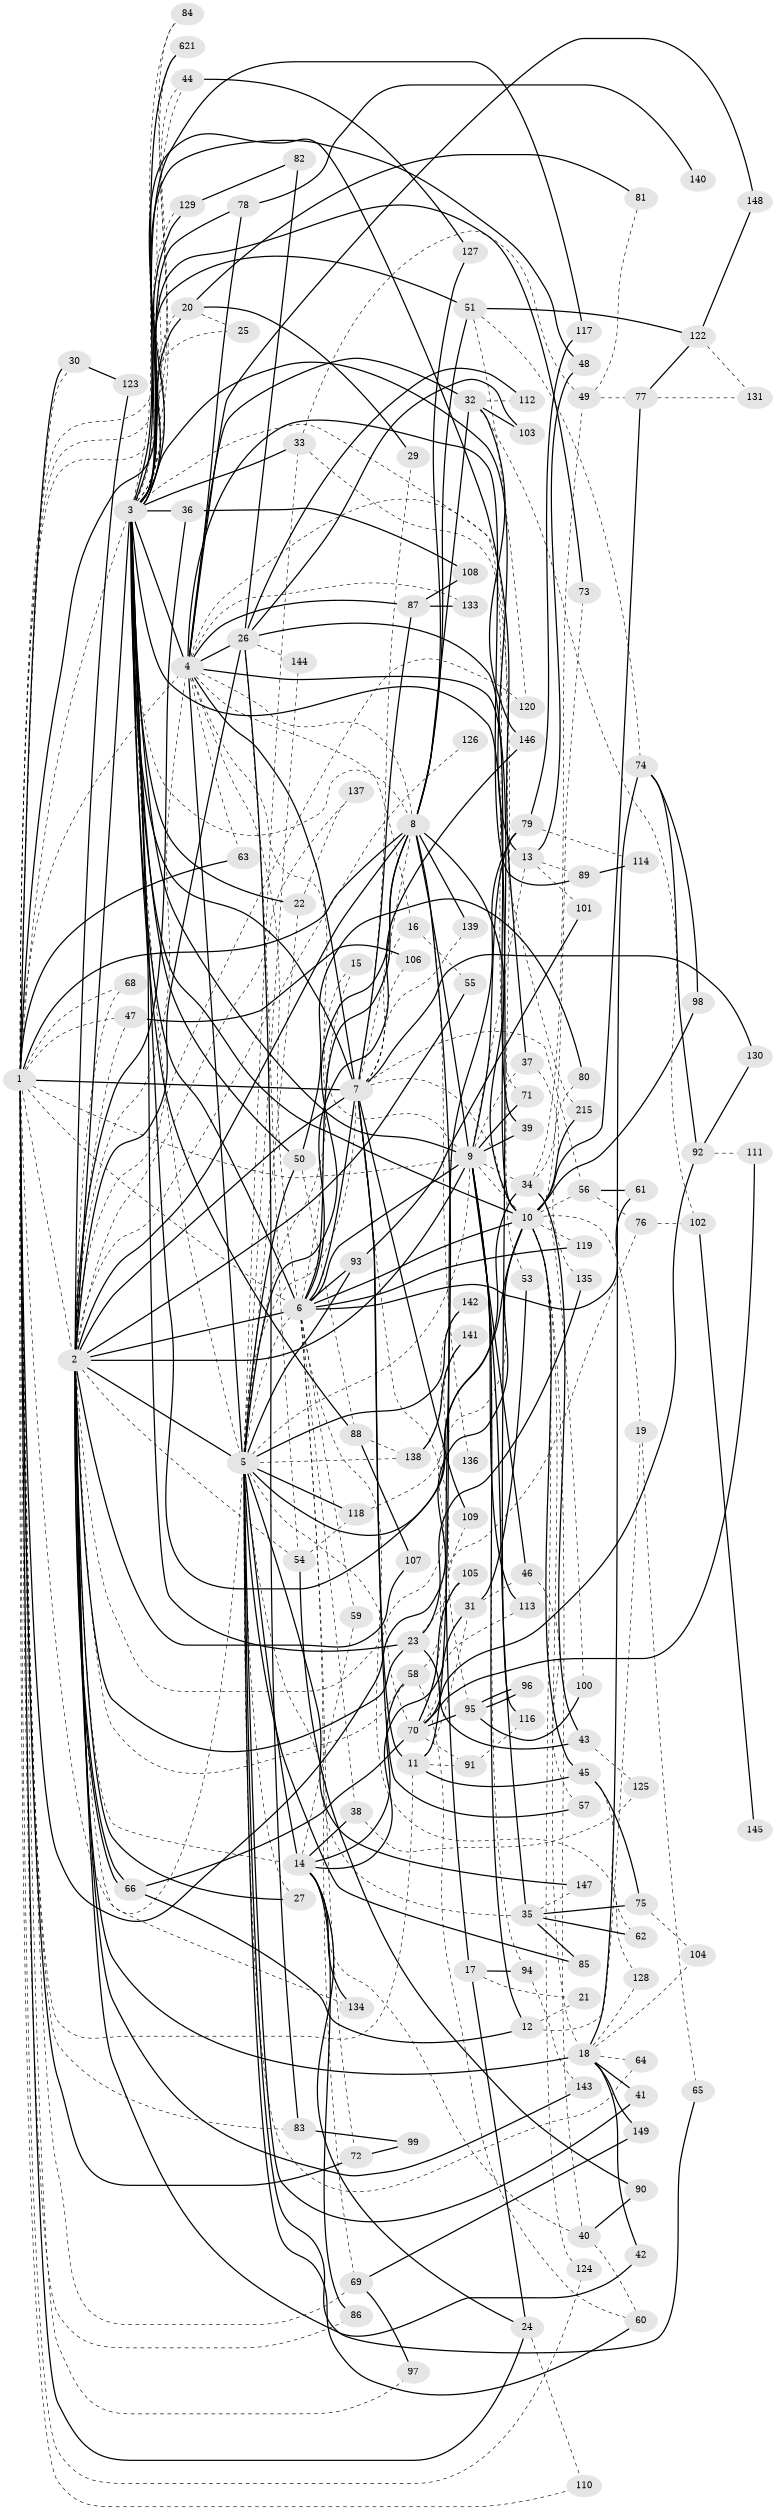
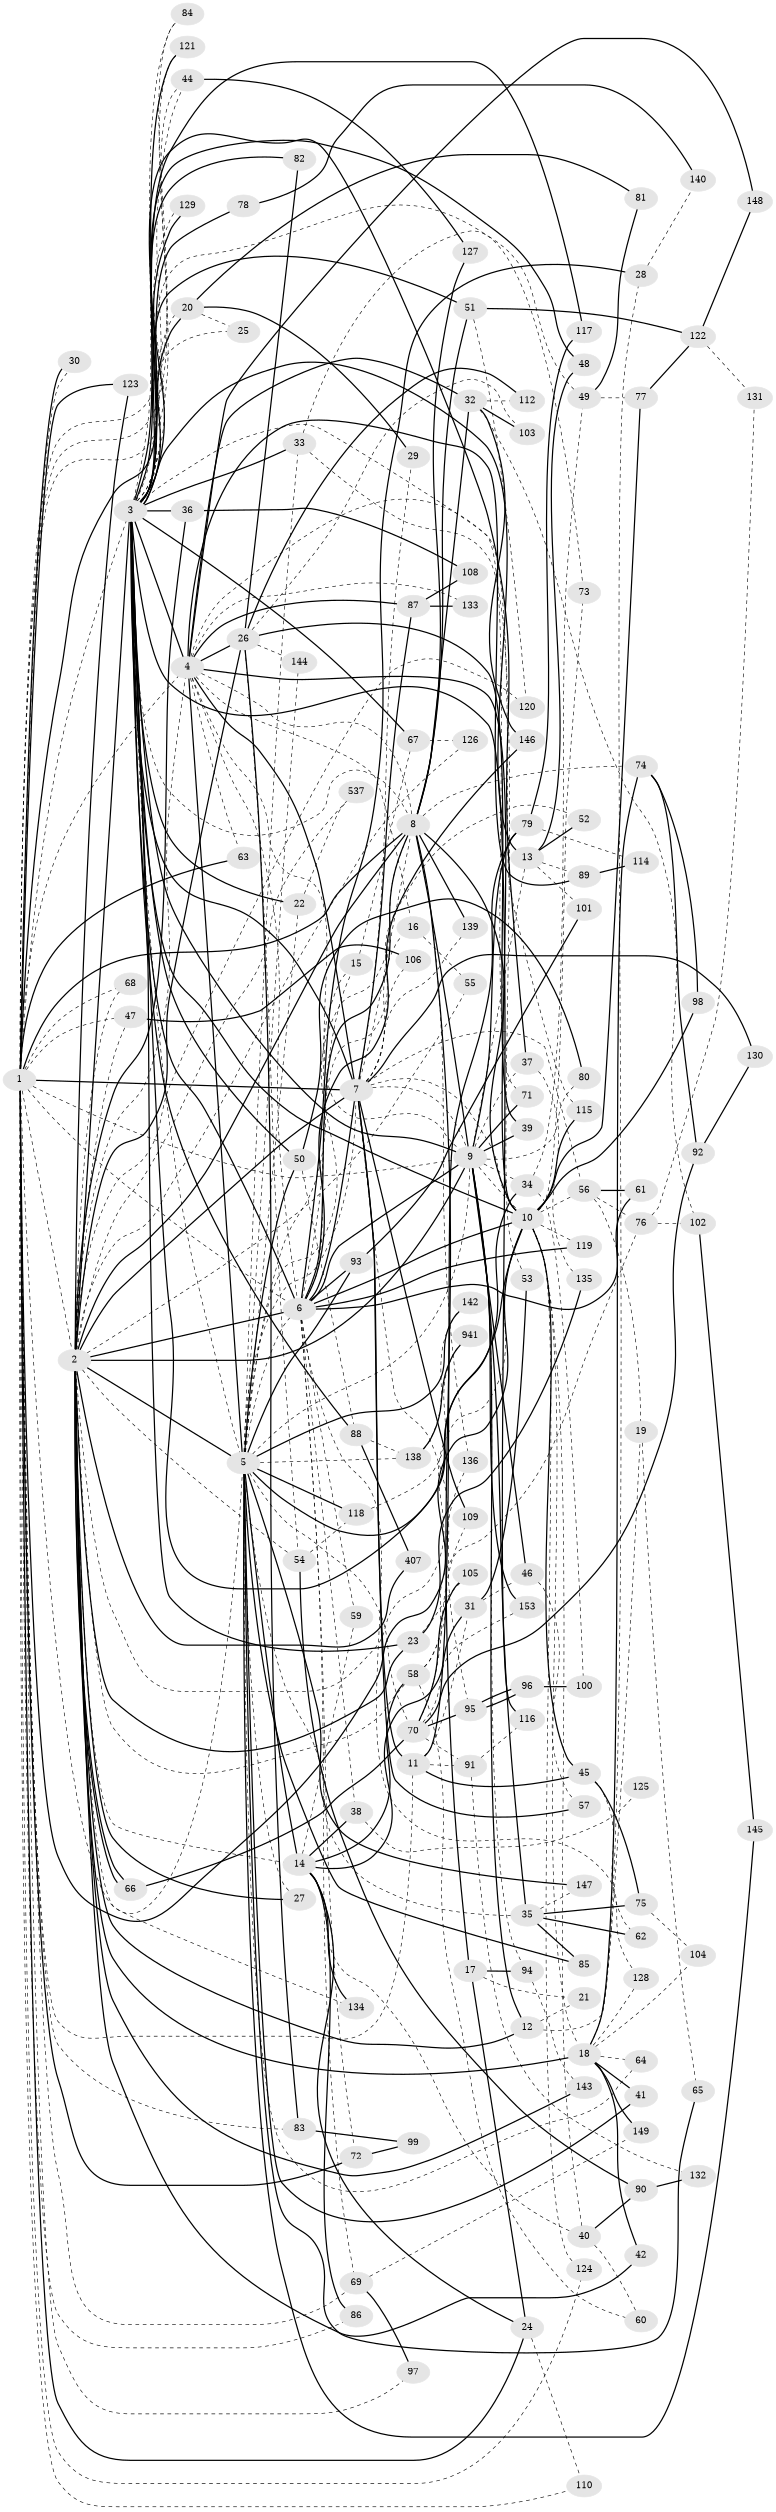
node "621": label "621" -> "121"
edge "82" -- "129": now "82" -- "3"
edge "3" -- "73": style bold -> dashed
node "28": added
edge "81" -- "49": style dashed -> bold
edge "30" -- "123": now "1" -- "123"
edge "77" -- "131": now "76" -- "131"
edge "78" -- "4": removed
edge "103" -- "26": style bold -> dashed
edge "51" -- "74": now "8" -- "74"
node "67": added
node "137": label "137" -> "537"
node "52": added
edge "7" -- "9": added
node "215": label "215" -> "115"
edge "80" -- "34": now "80" -- "9"
edge "8" -- "5": style bold -> dashed
node "111": removed
edge "55" -- "2": style bold -> dashed
edge "10" -- "19": now "56" -- "19"
node "141": label "141" -> "941"
node "107": label "107" -> "407"
edge "136" -- "58": added
node "113": label "113" -> "153"
edge "100" -- "95": now "100" -- "96"
node "43": removed
edge "66" -- "12": now "2" -- "12"
edge "5" -- "60": now "5" -- "145"
node "132": added
edge "149" -- "69": style bold -> dashed
